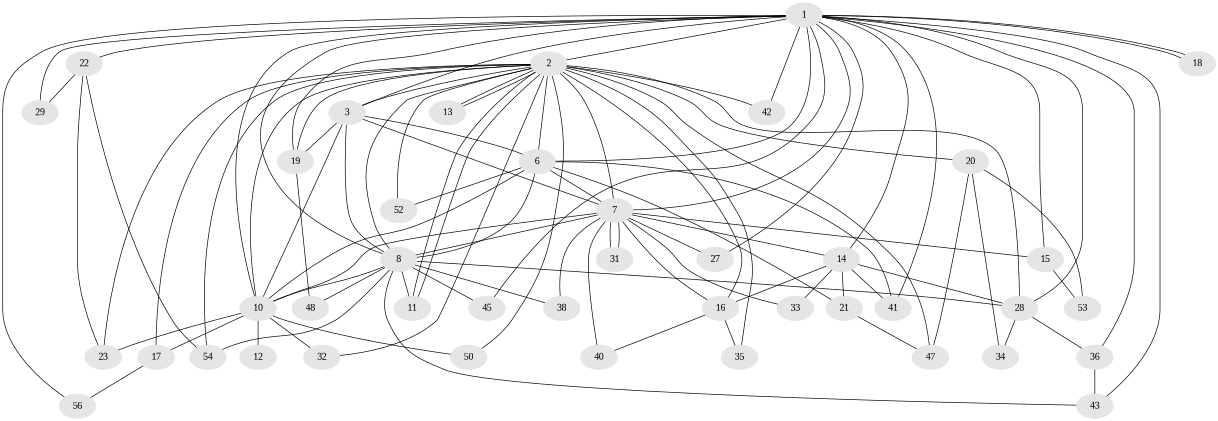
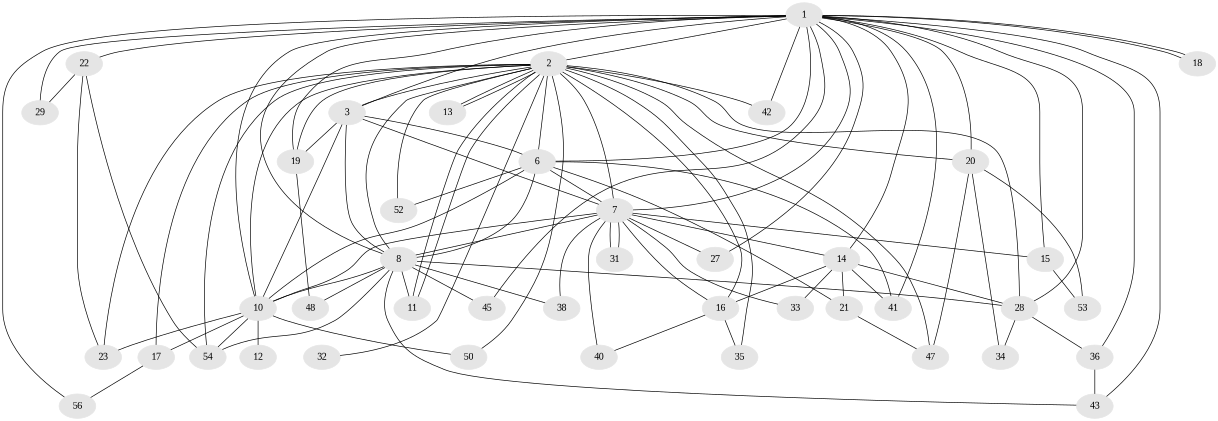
edge "1" -- "20": added
edge "10" -- "32": now "10" -- "54"
